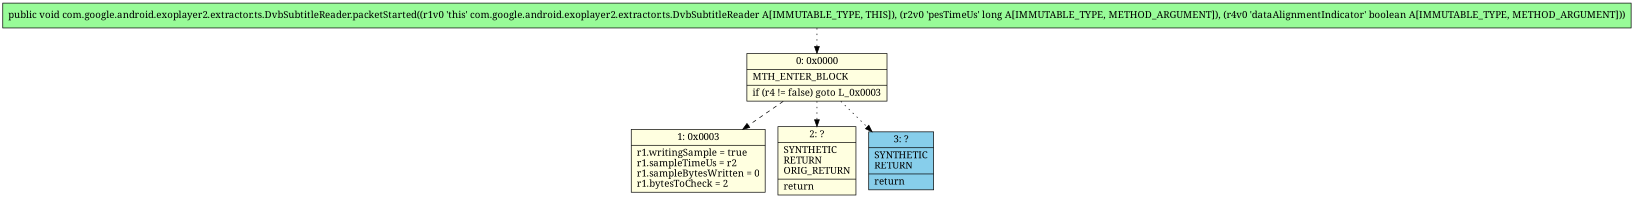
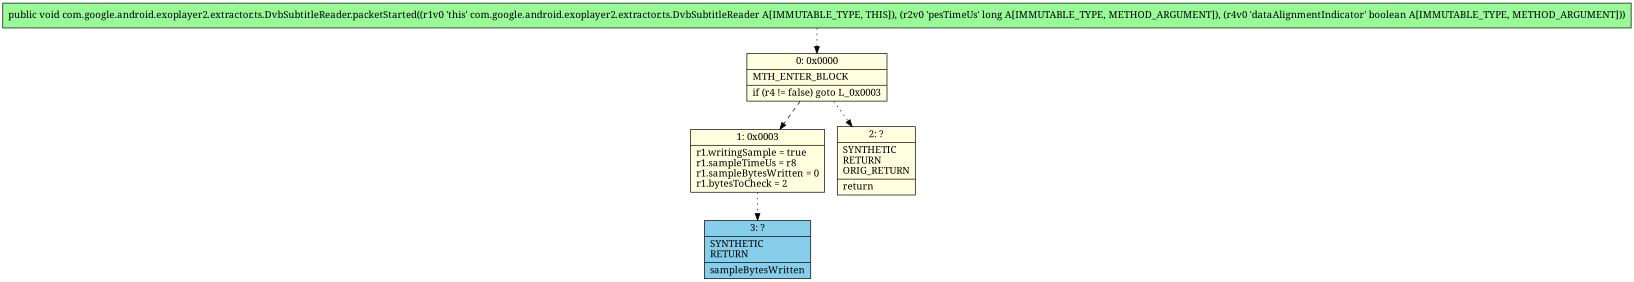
edge "0: 0x0000" -> "3: ?": now "1: 0x0003" -> "3: ?"
node "1: 0x0003": text "r1.sampleTimeUs = r2" -> "r1.sampleTimeUs = r8"
node "3: ?": text "return" -> "sampleBytesWritten"
